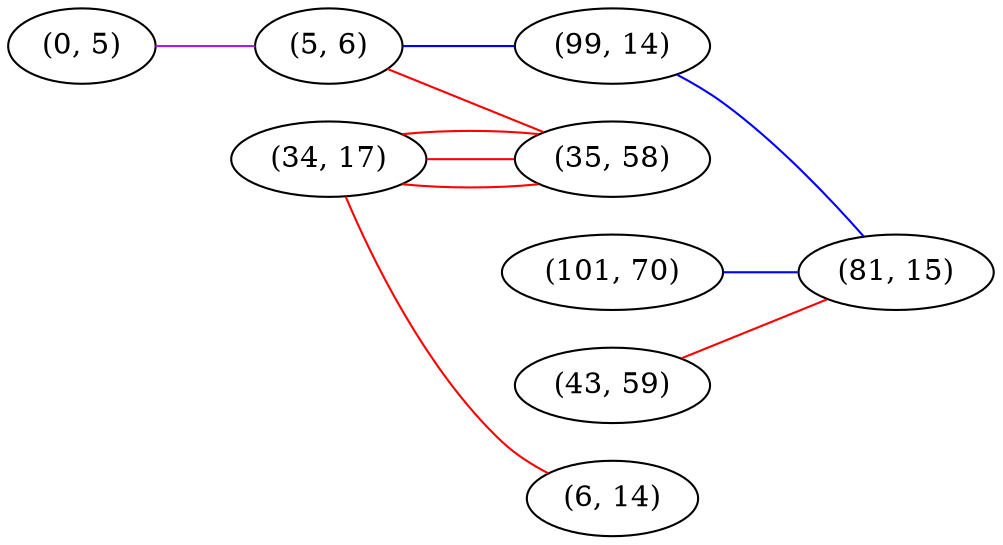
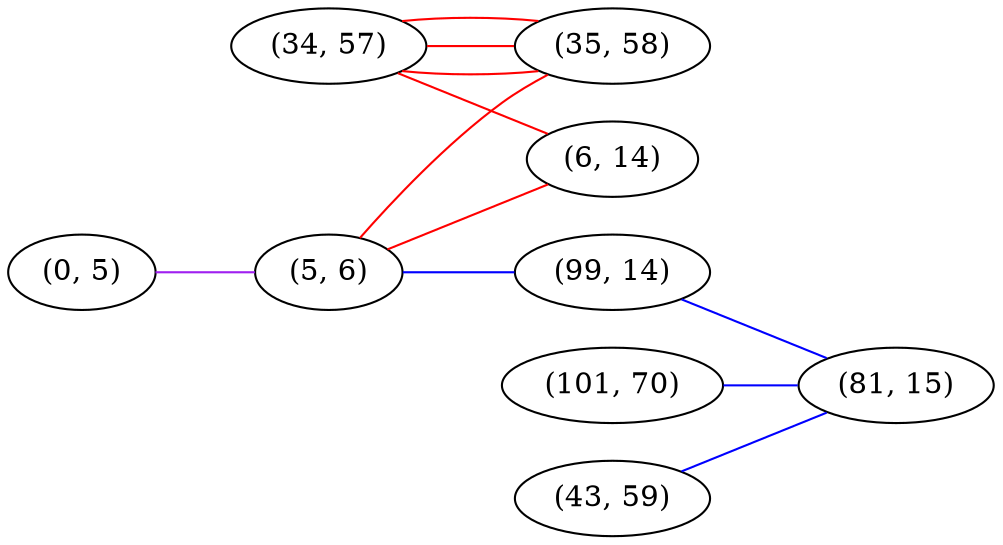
node "(34, 17)": label "(34, 17)" -> "(34, 57)"
edge "(6, 14)" -- "(5, 6)": added
edge "(81, 15)" -- "(43, 59)": color red -> blue
